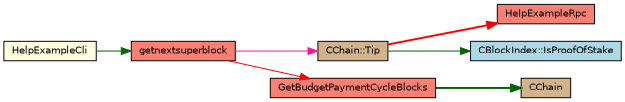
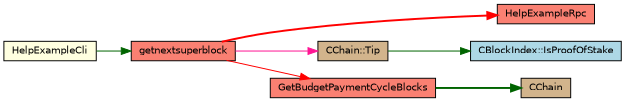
edge "CChain::Tip" -> "HelpExampleRpc": now "getnextsuperblock" -> "HelpExampleRpc"
